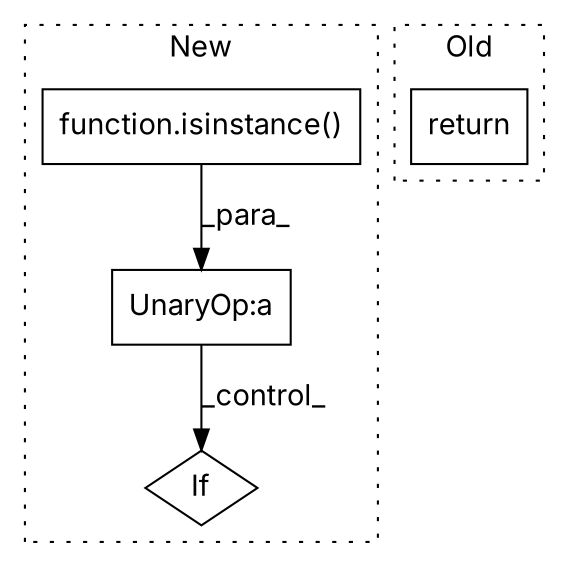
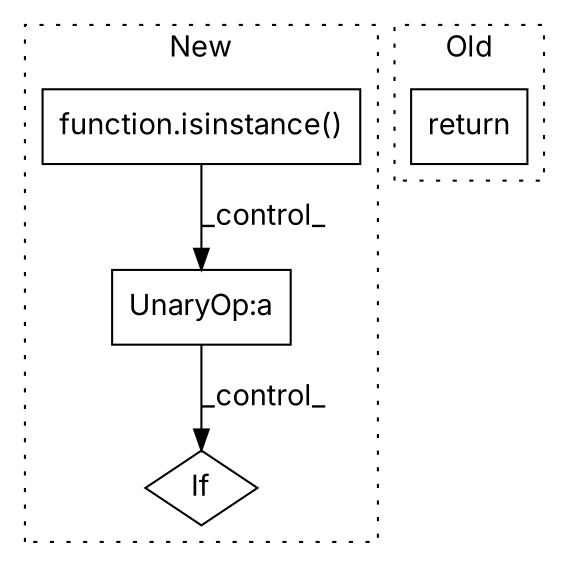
edge "function.isinstance()" -> "UnaryOp:a": label "_para_" -> "_control_"
